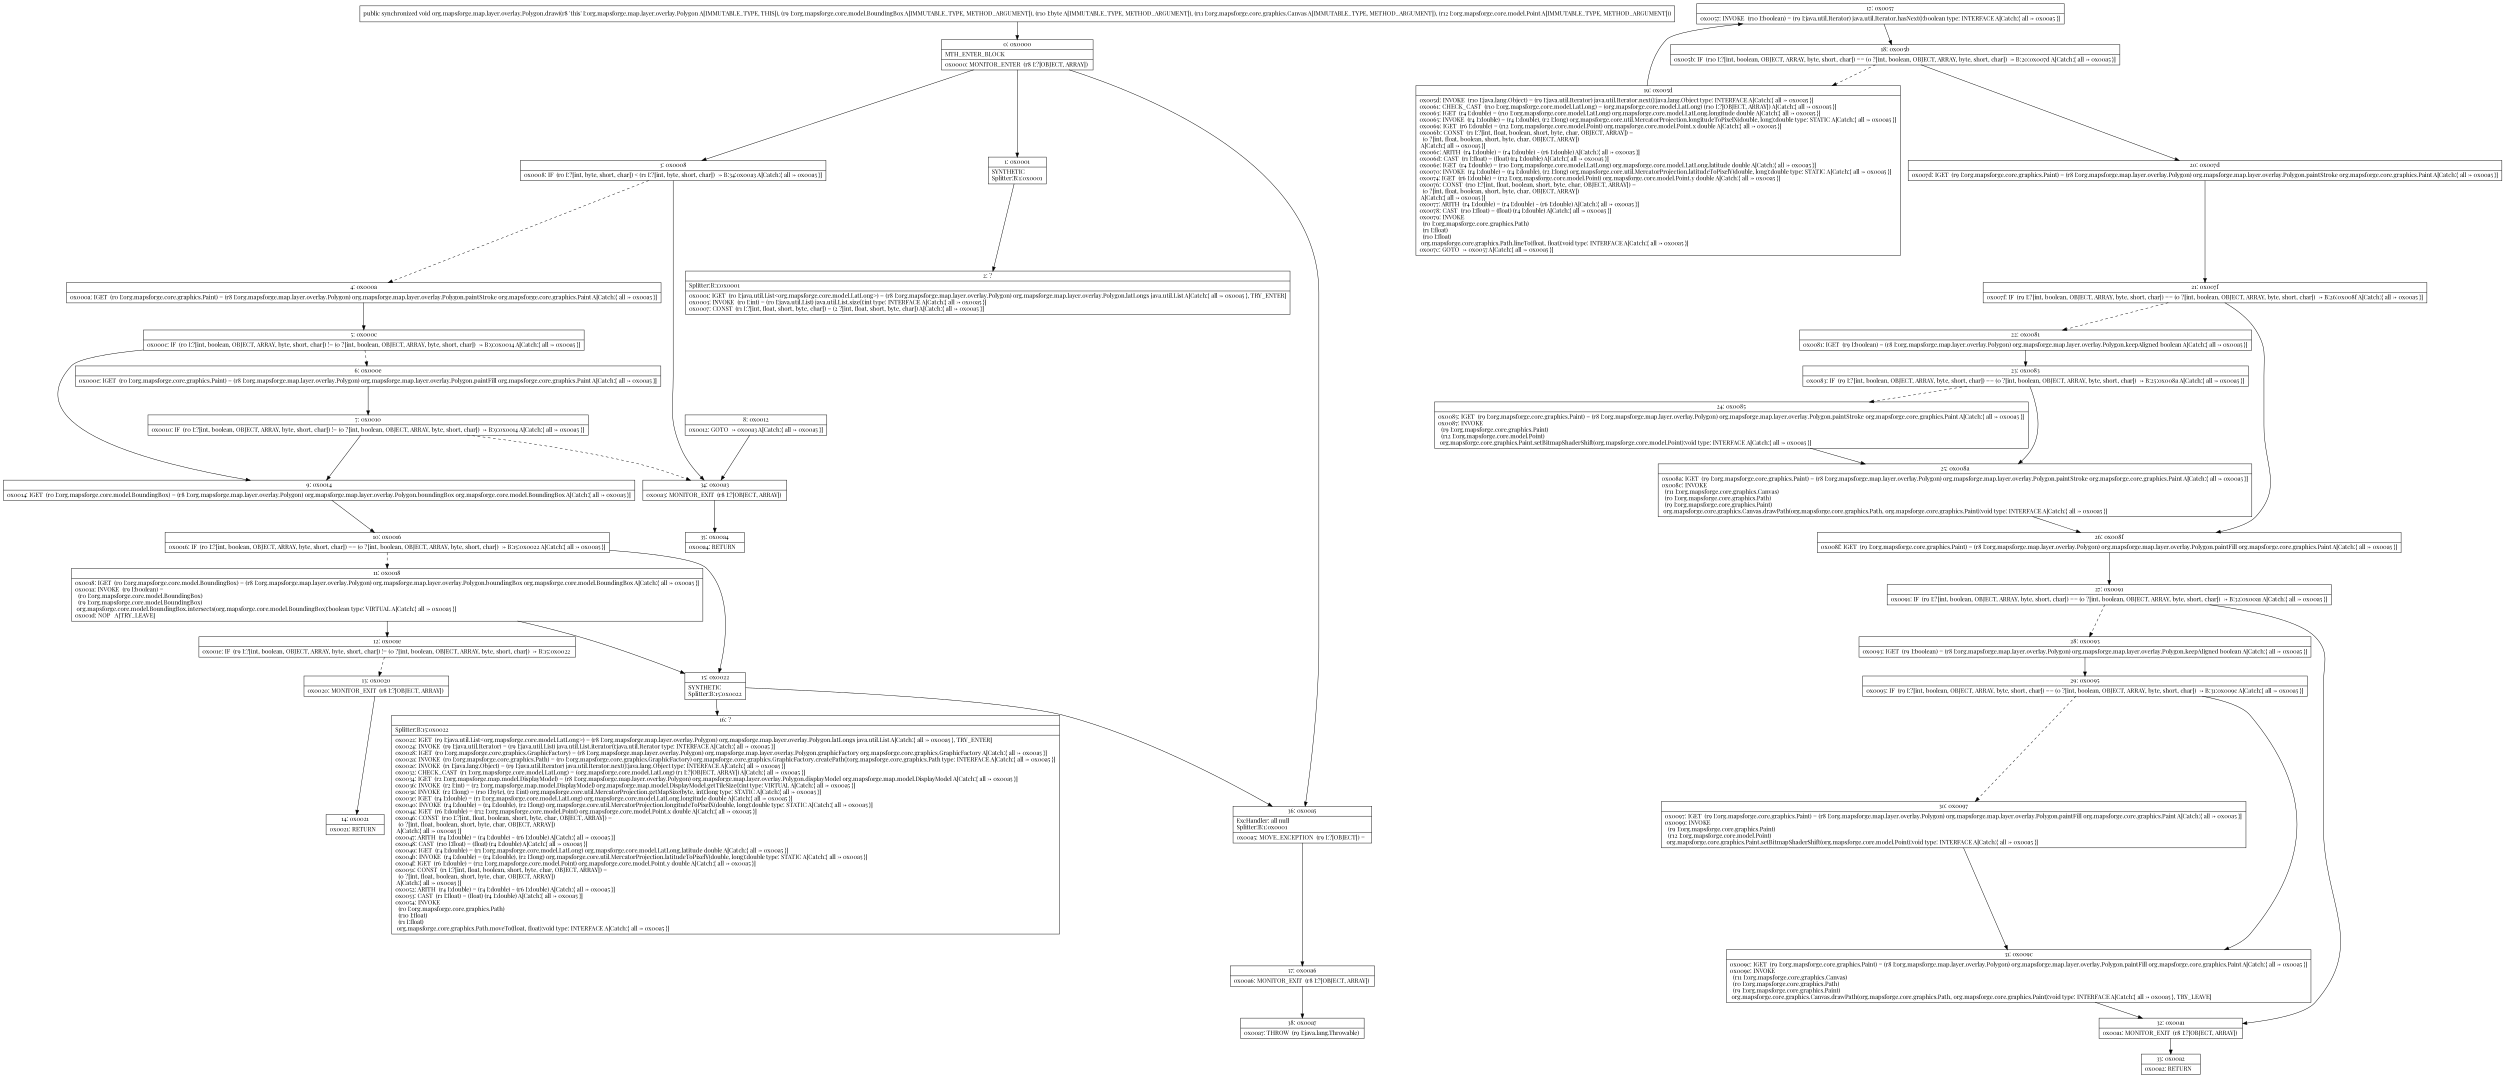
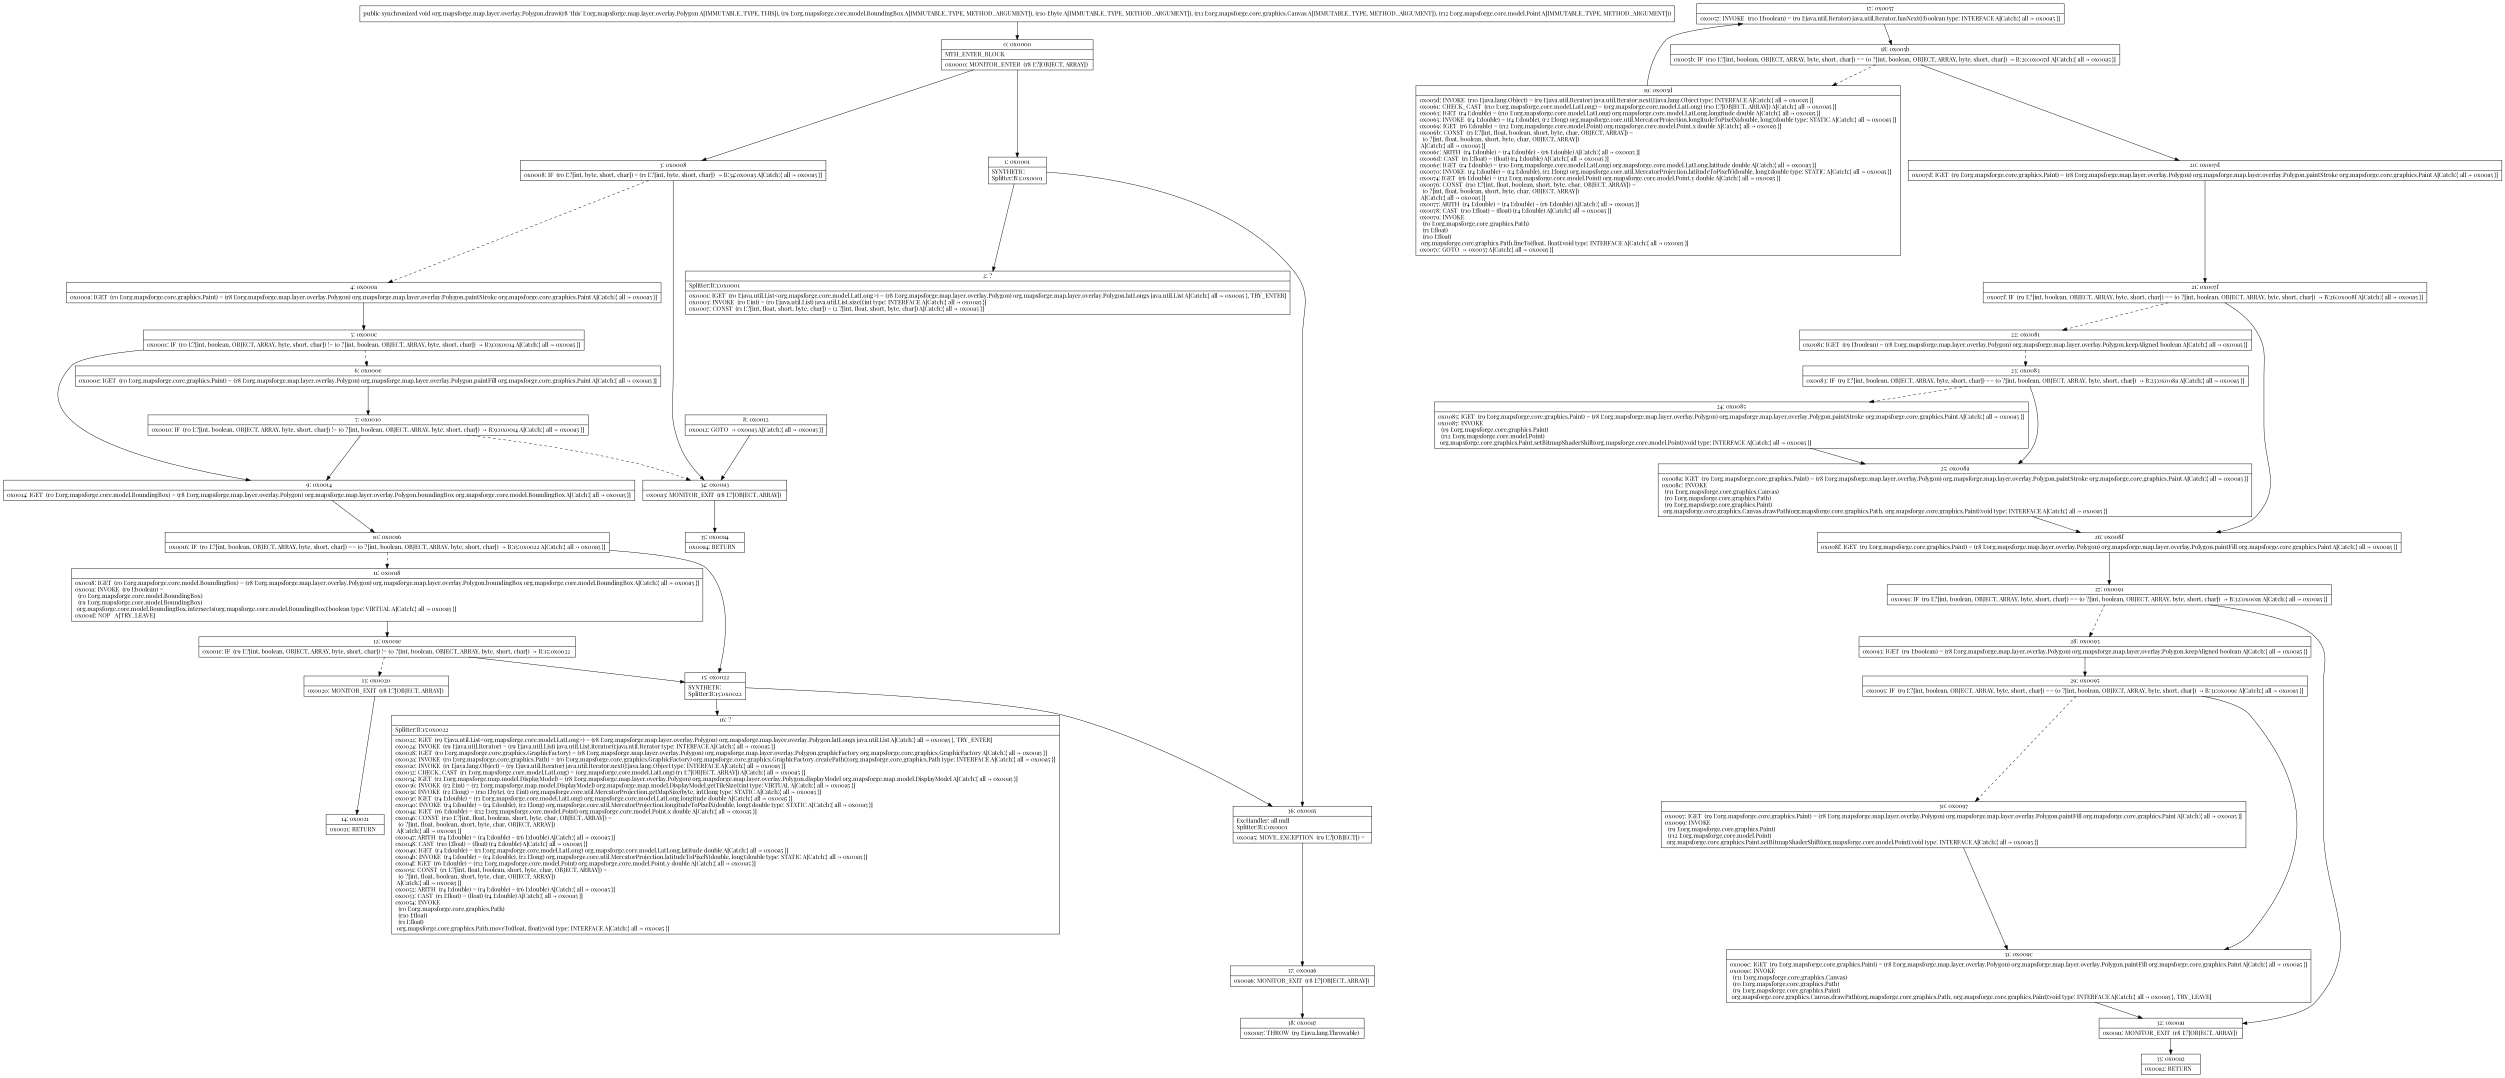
edge "22: 0x0081" -> "23: 0x0083": style solid -> dashed
edge "0: 0x0000" -> "36: 0x00a5": now "1: 0x0001" -> "36: 0x00a5"
edge "11: 0x0018" -> "15: 0x0022": now "12: 0x001e" -> "15: 0x0022"
